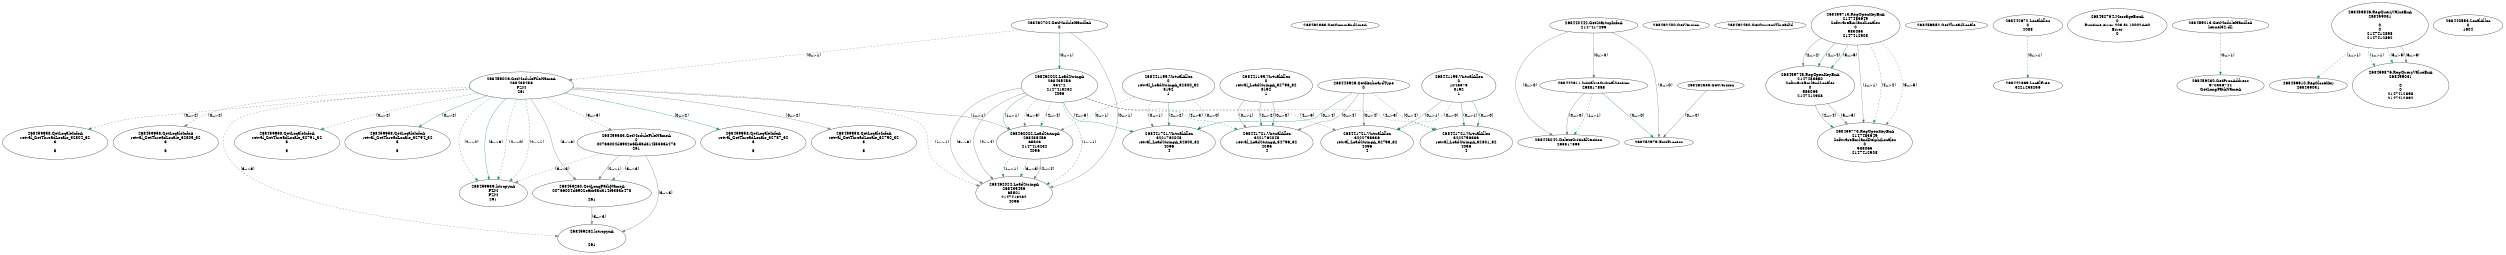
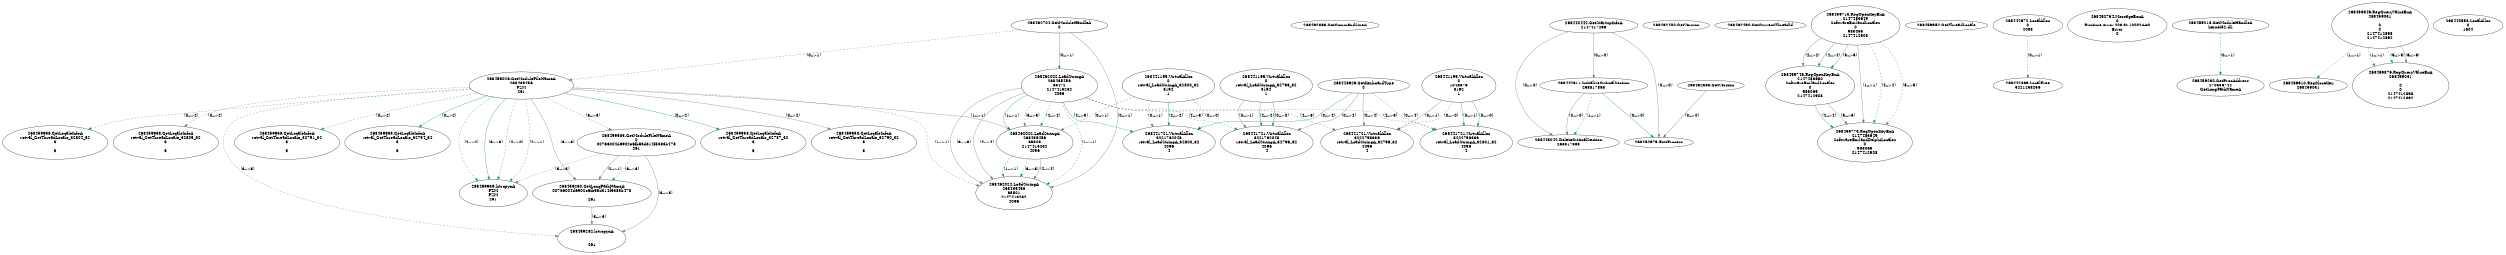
node "268459230.GetProcAddress 970536744 GetLongPathNameA": label "268459230.GetProcAddress 970536744 GetLongPathNameA" -> "268459230.GetProcAddress 270536744 GetLongPathNameA"
